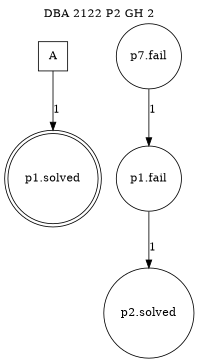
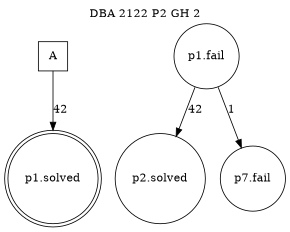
edge "A" -> "p1.solved": label "1" -> "42"
edge "p7.fail" -> "p1.fail": reversed
edge "p1.fail" -> "p2.solved": label "1" -> "42"
